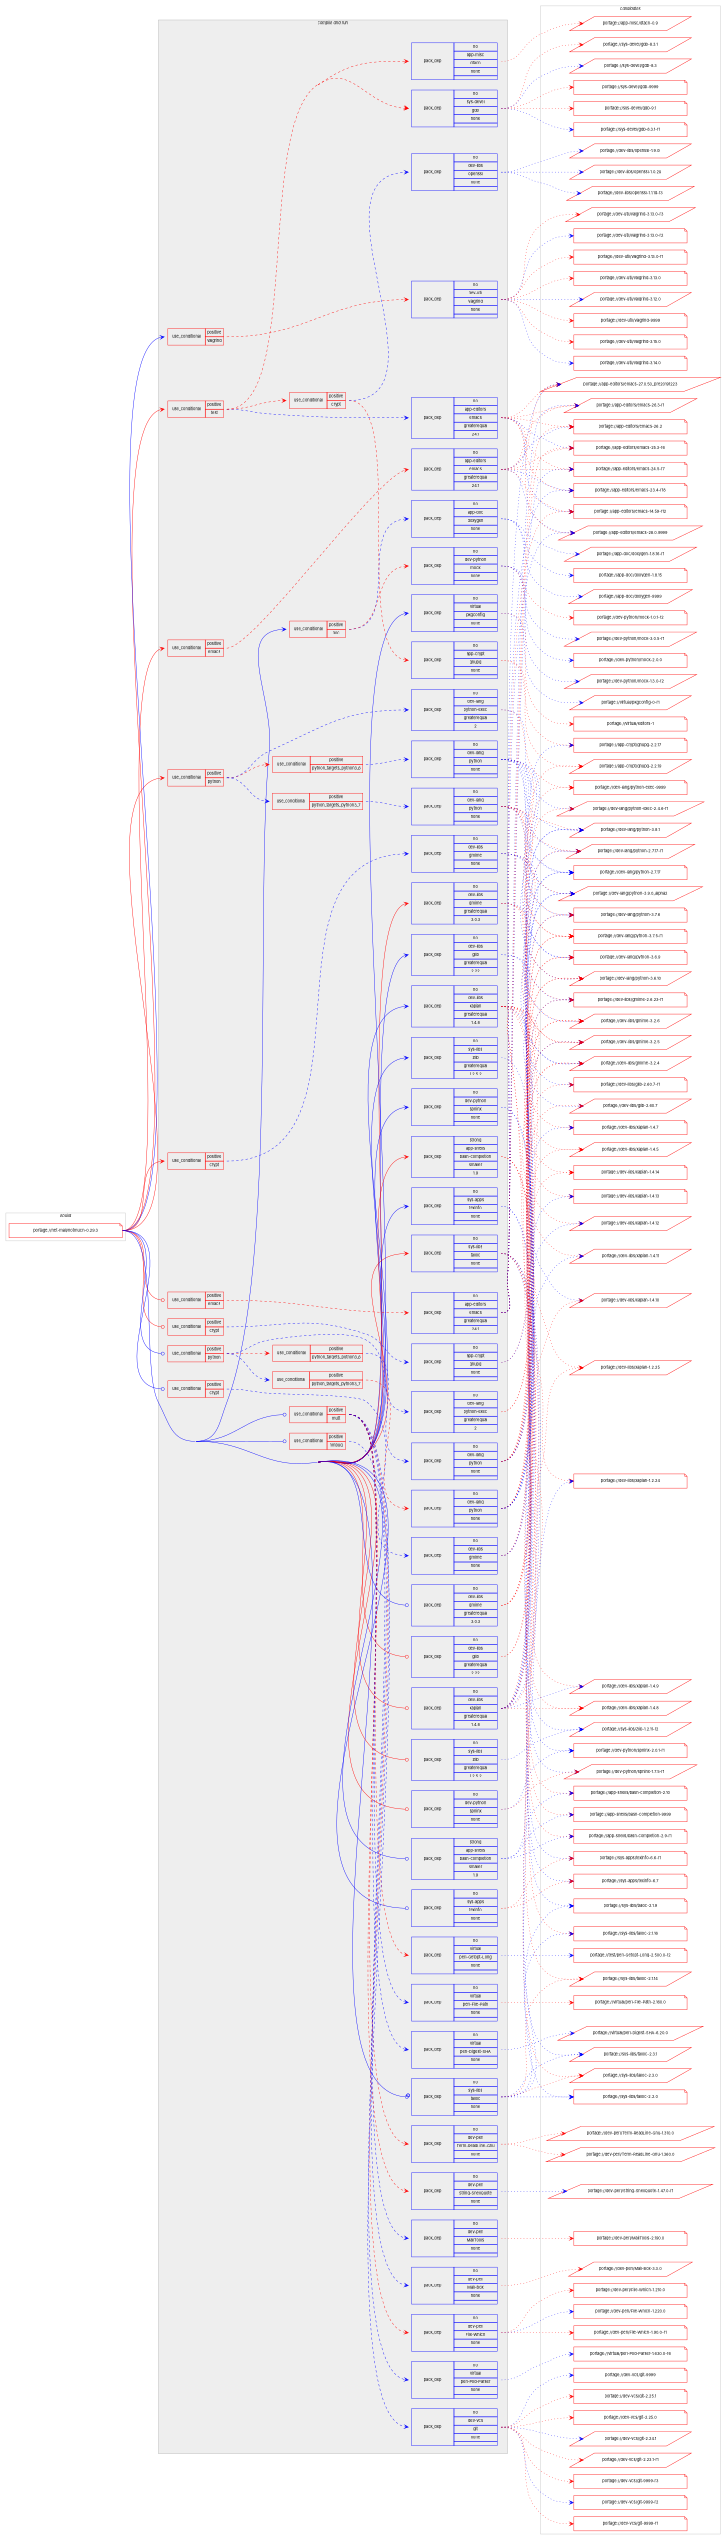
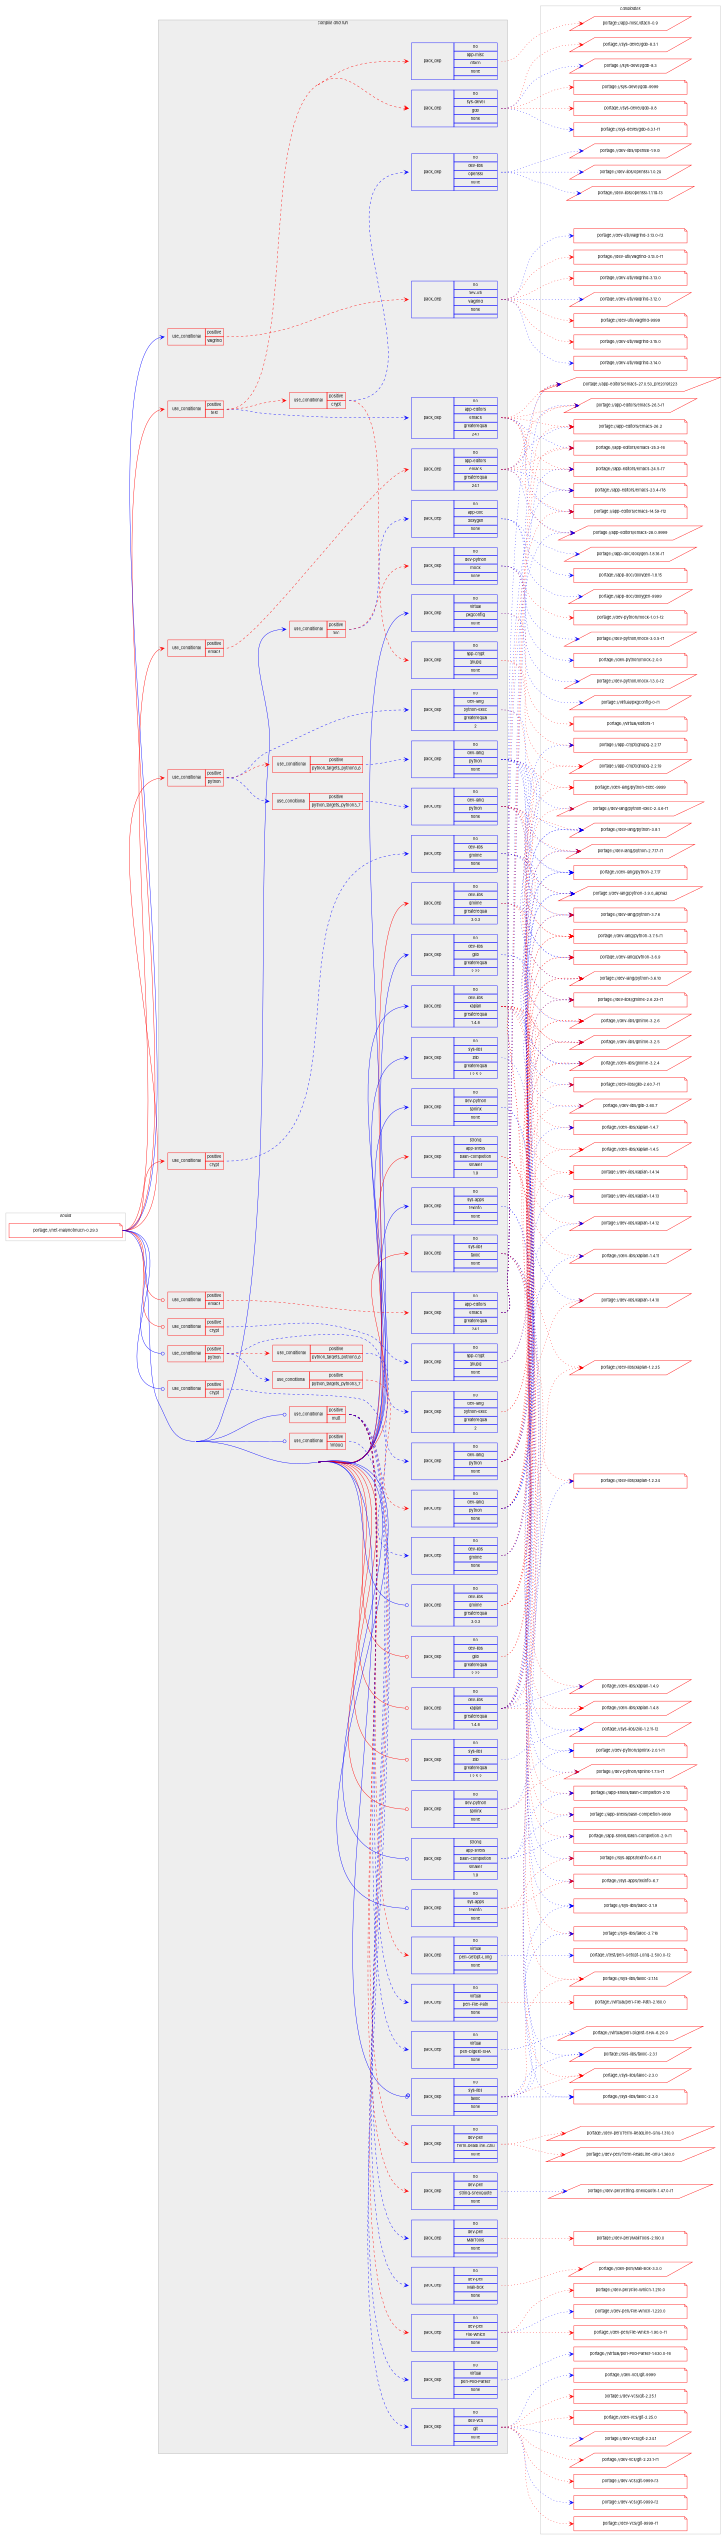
node "portage://sys-devel/gdb-9.1": label "portage://sys-devel/gdb-9.1" -> "portage://sys-devel/gdb-9.8"
node "portage://dev-util/valgrind-3.13.0-r3": removed
node "portage://sys-libs/talloc-2.1.16": label "portage://sys-libs/talloc-2.1.16" -> "portage://sys-libs/talloc-2.7.16"
